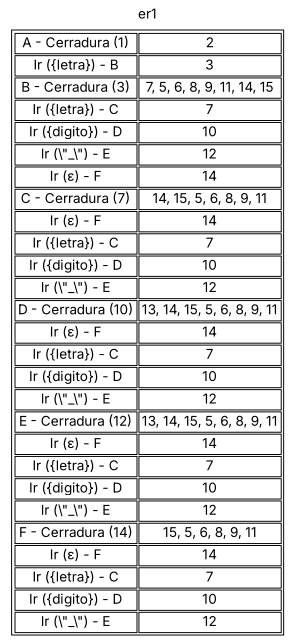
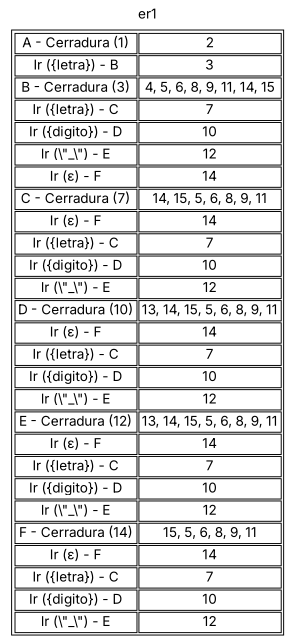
node "A - Cerradura (1)": text "7, 5, 6, 8, 9, 11, 14, 15" -> "4, 5, 6, 8, 9, 11, 14, 15"
